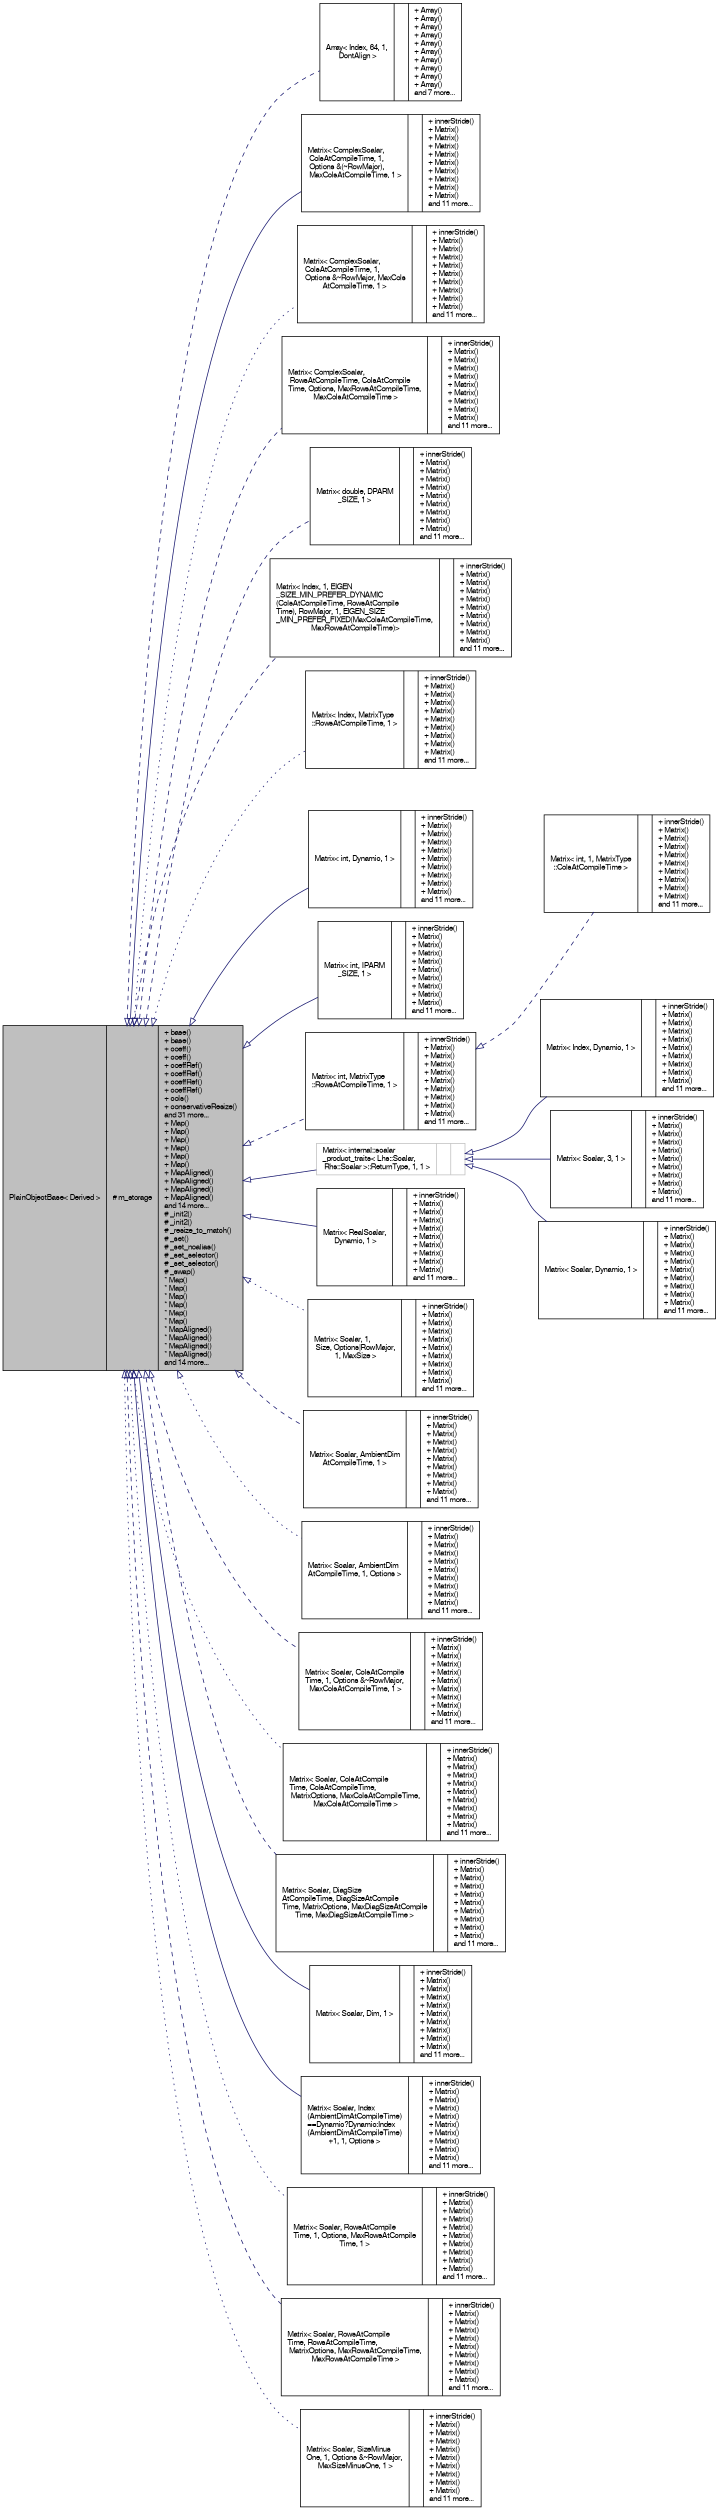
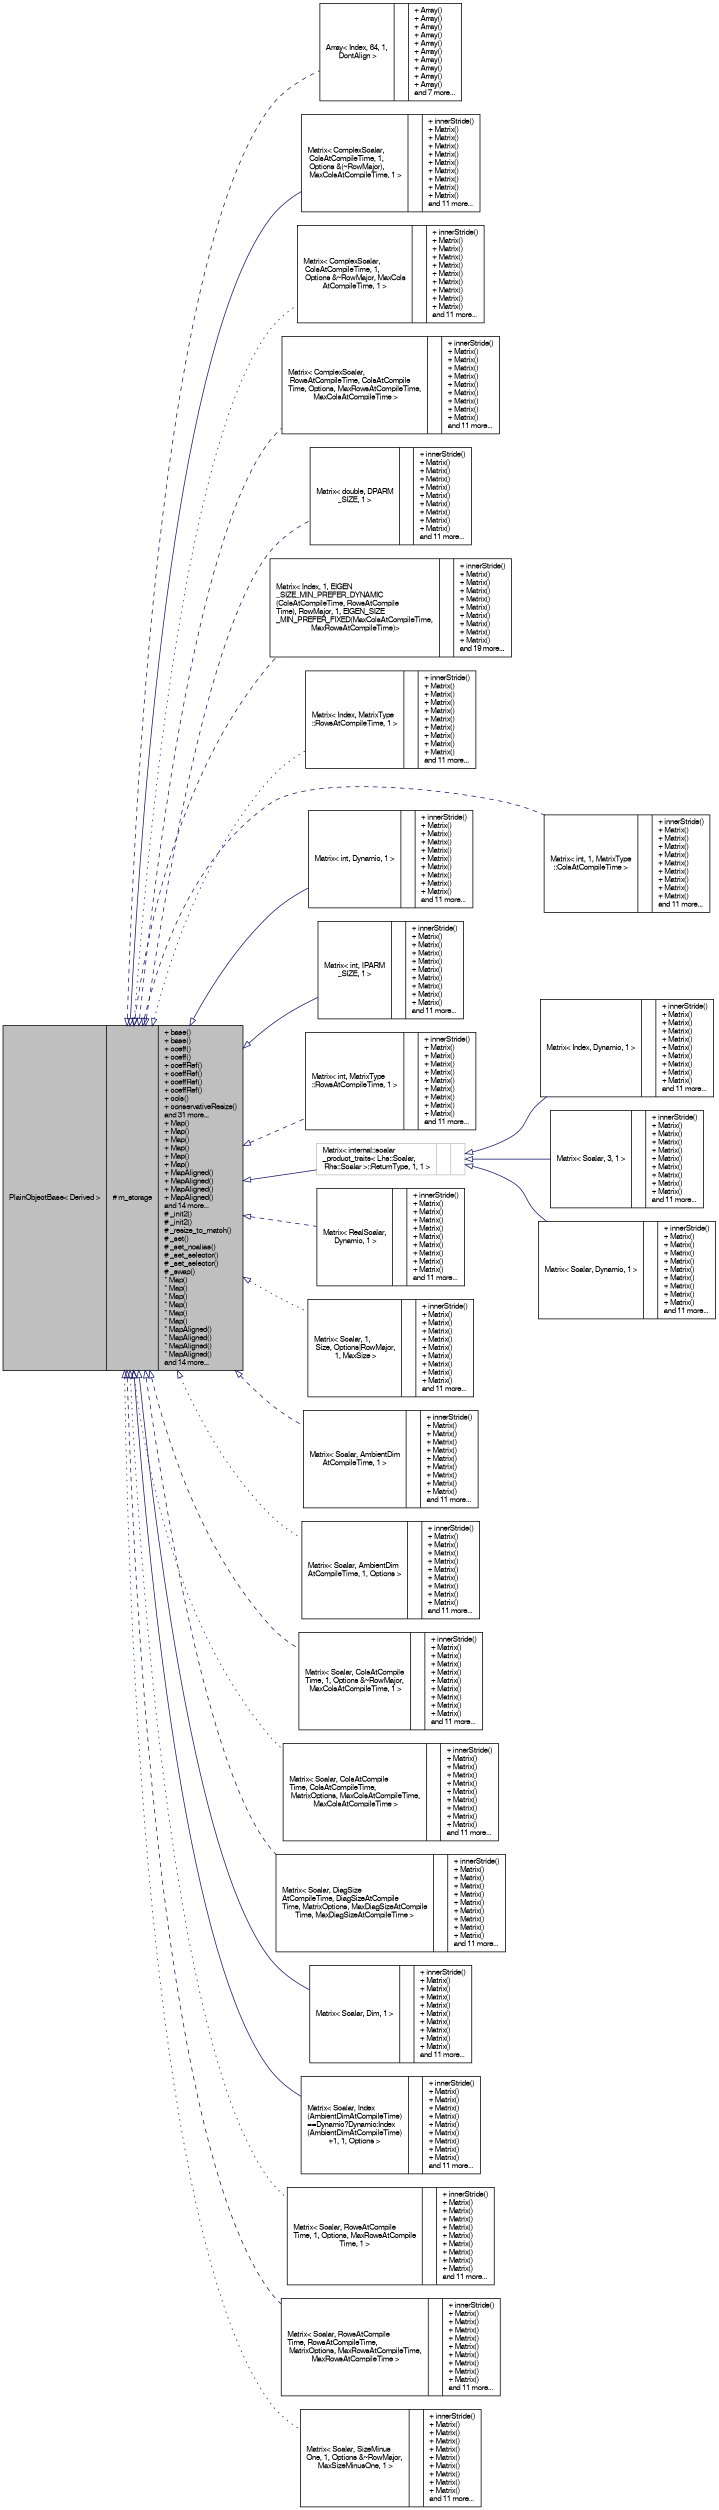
node "Matrix< Index, 1, EIGEN": text "and 11 more..." -> "and 19 more..."
edge "Matrix< int, 1, MatrixType" -> "Matrix< int, MatrixType": now "Matrix< int, 1, MatrixType" -> "PlainObjectBase< Derived >"
edge "Matrix< RealScalar," -> "PlainObjectBase< Derived >": style solid -> dashed
